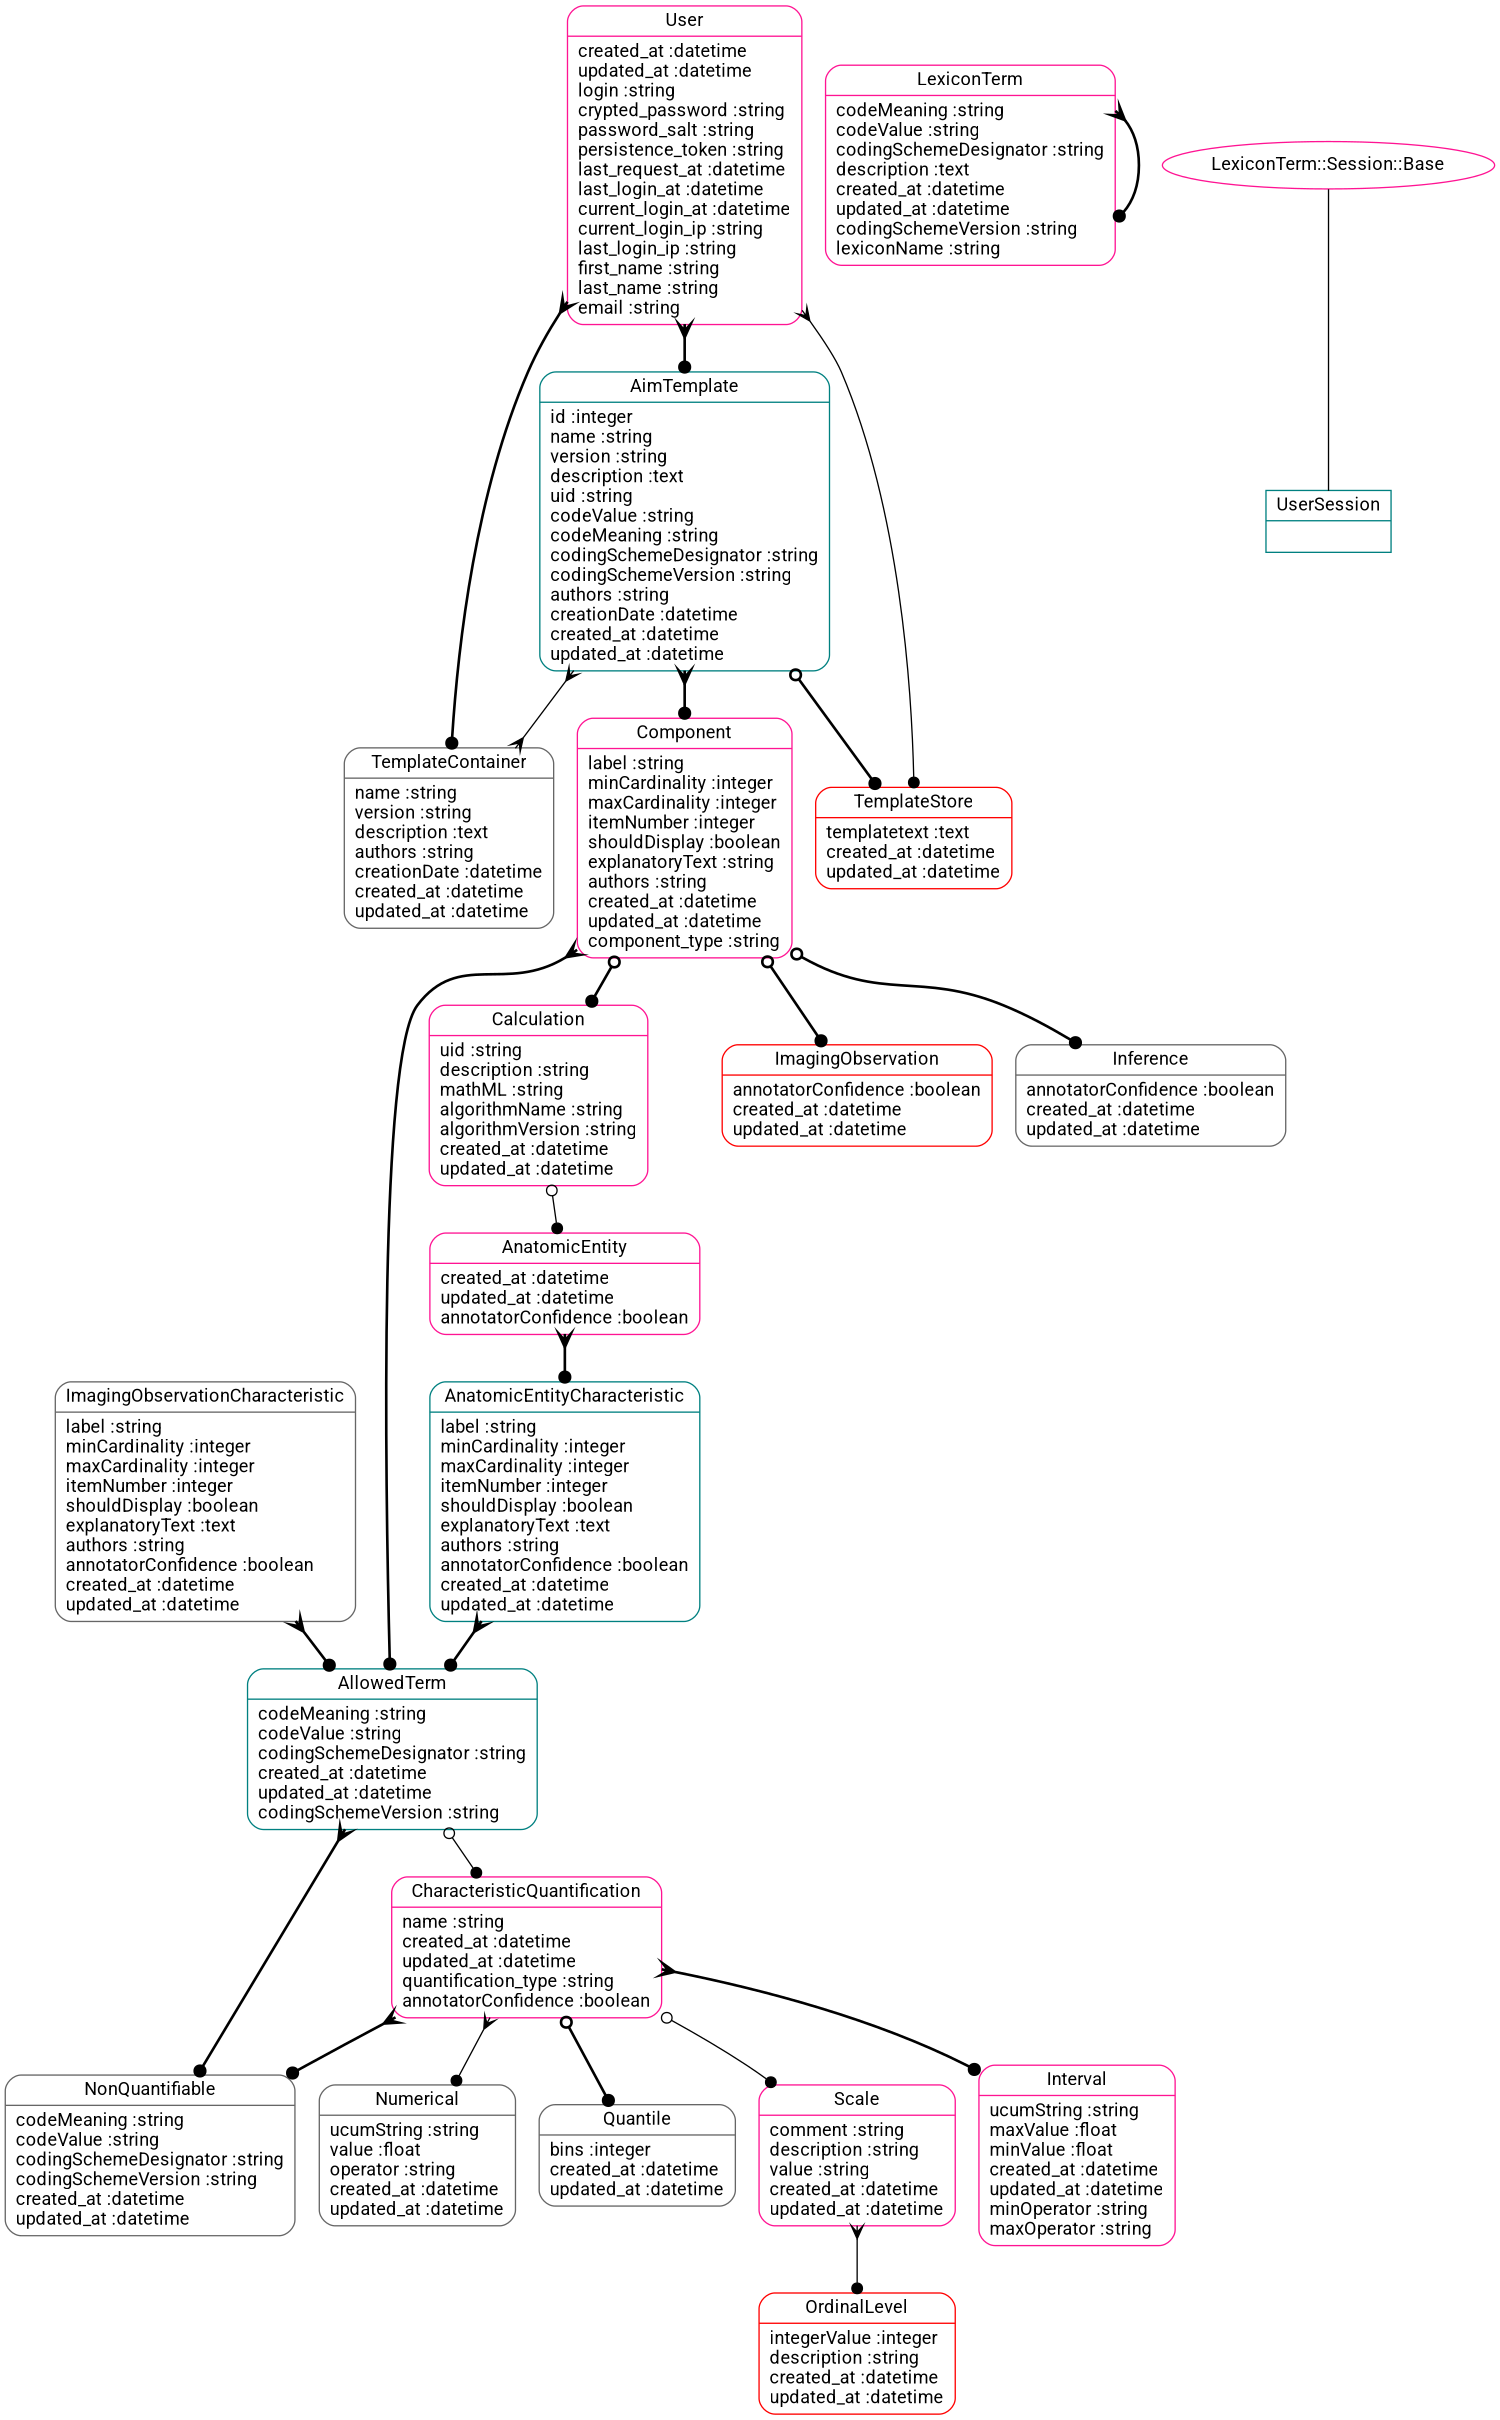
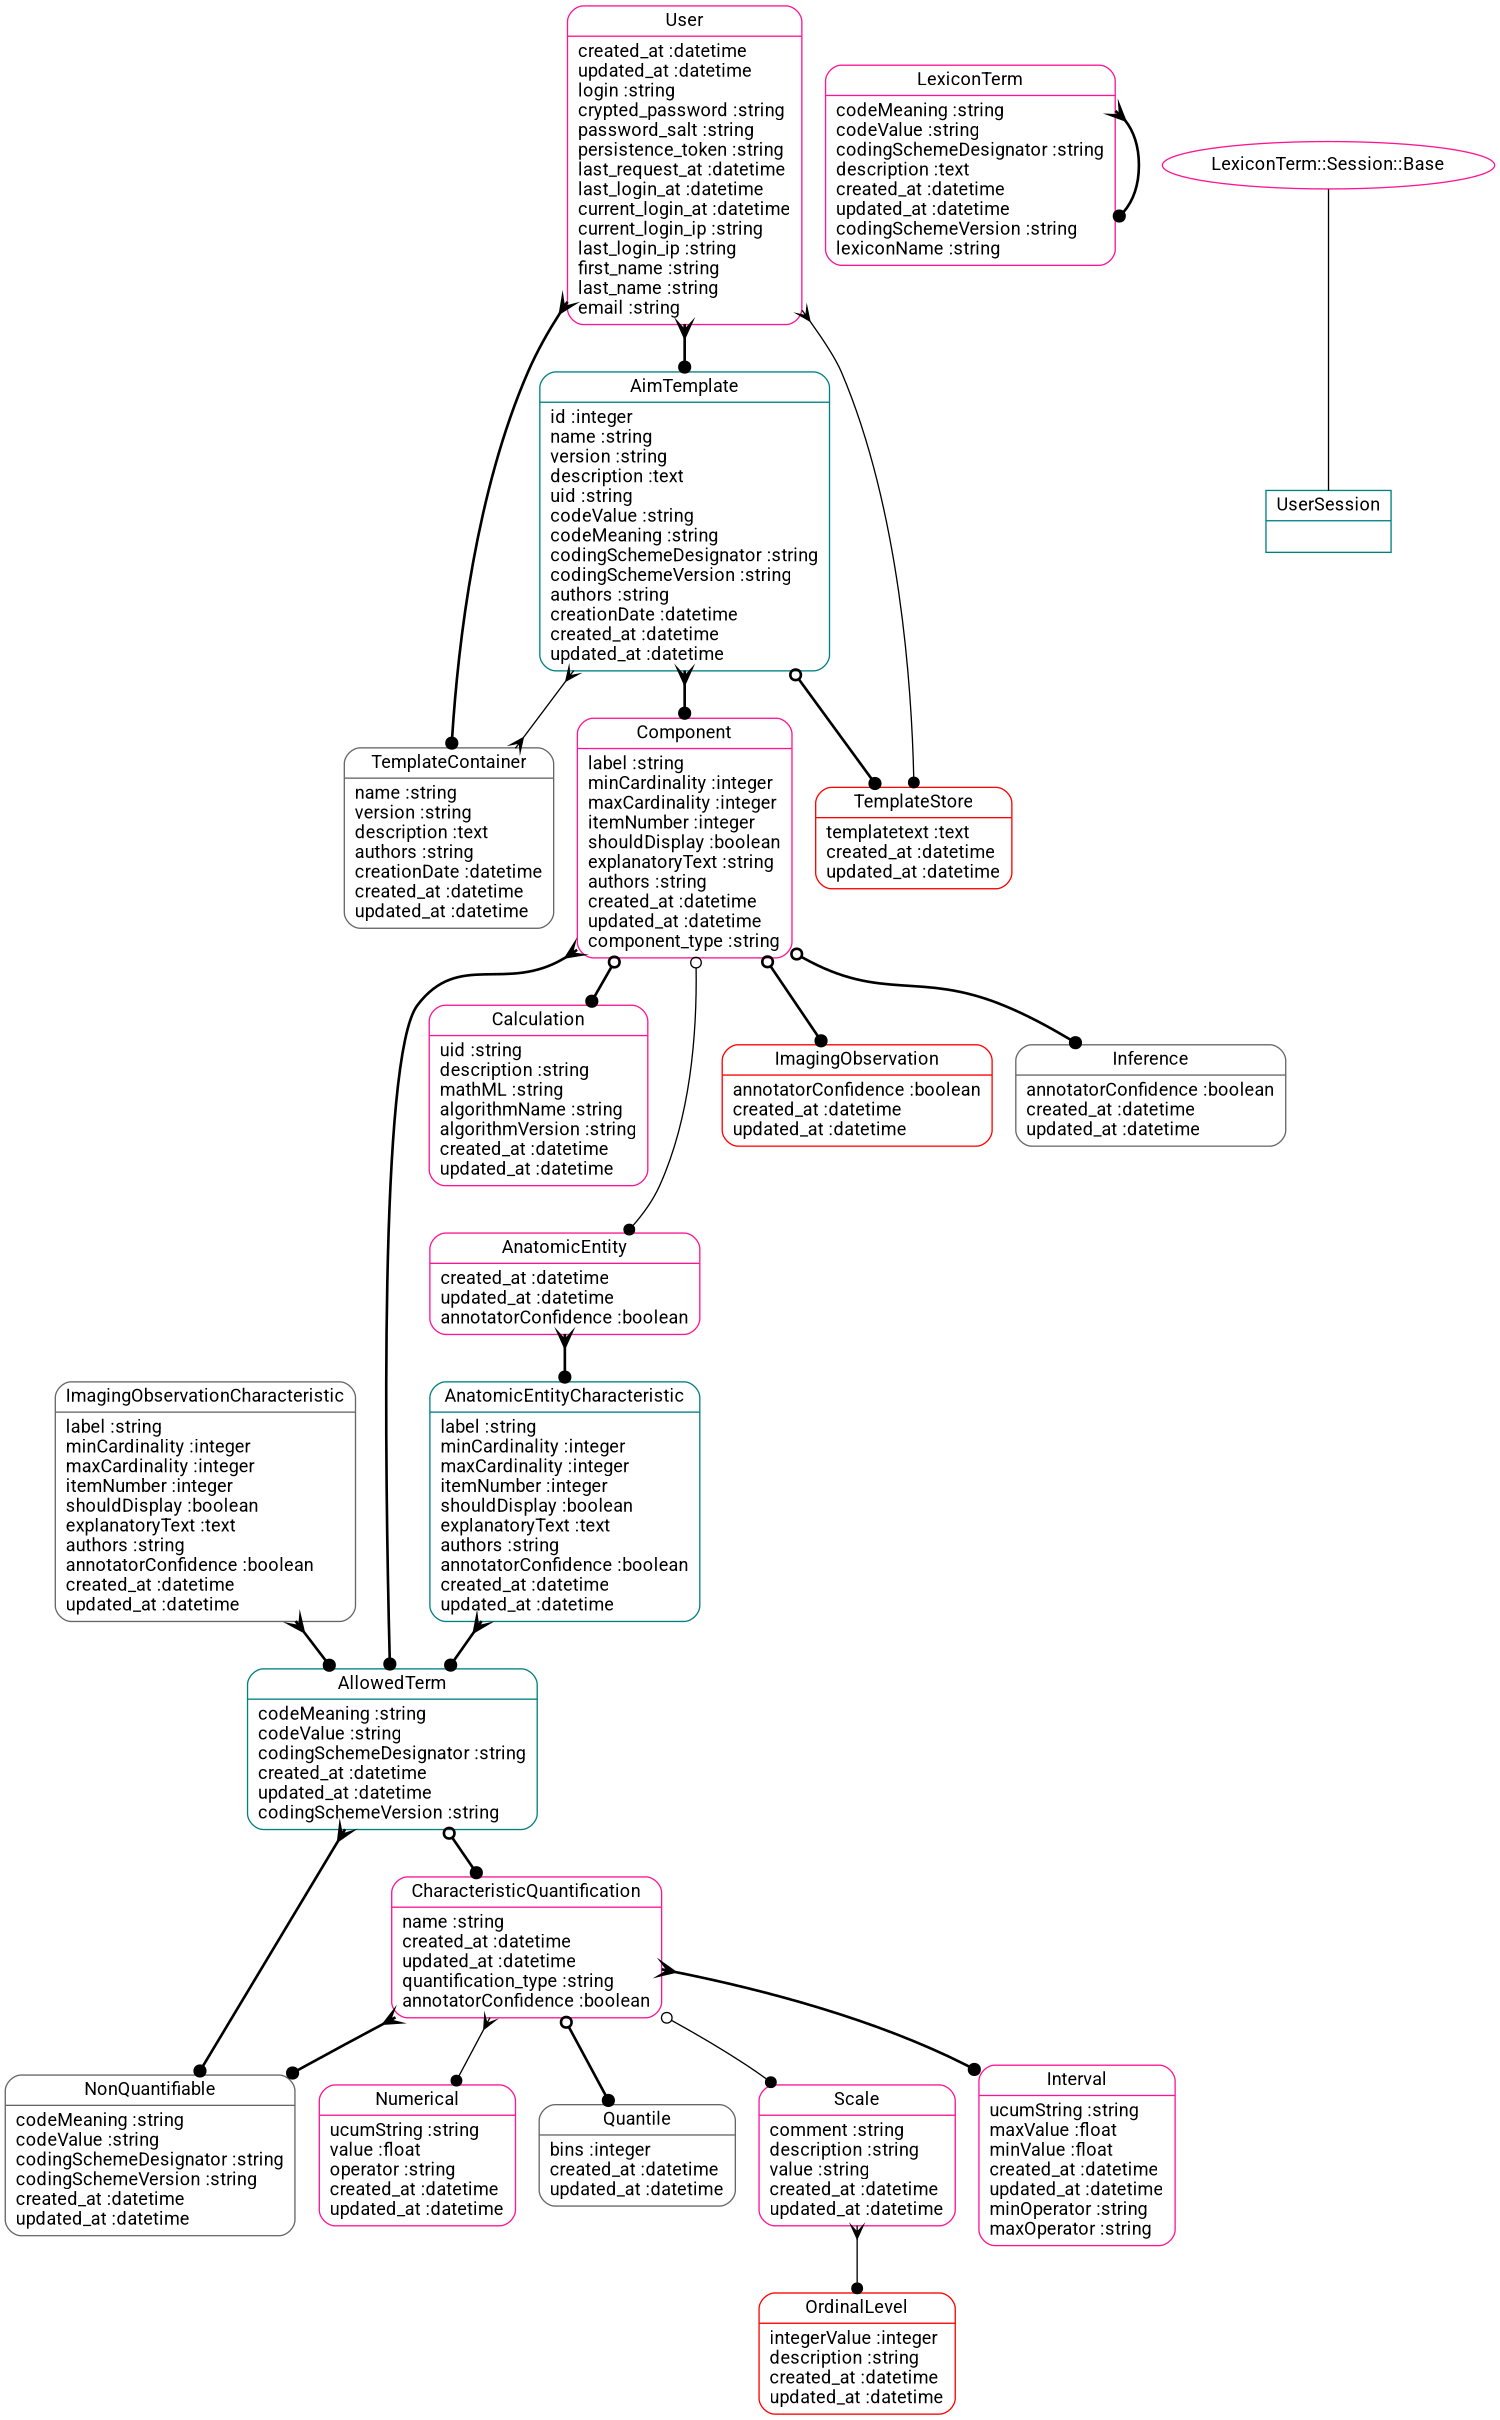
edge "Calculation" -- "AnatomicEntity": now "Component" -- "AnatomicEntity"
edge "AllowedTerm" -- "CharacteristicQuantification": style solid -> bold
node "Numerical": color gray40 -> deeppink
